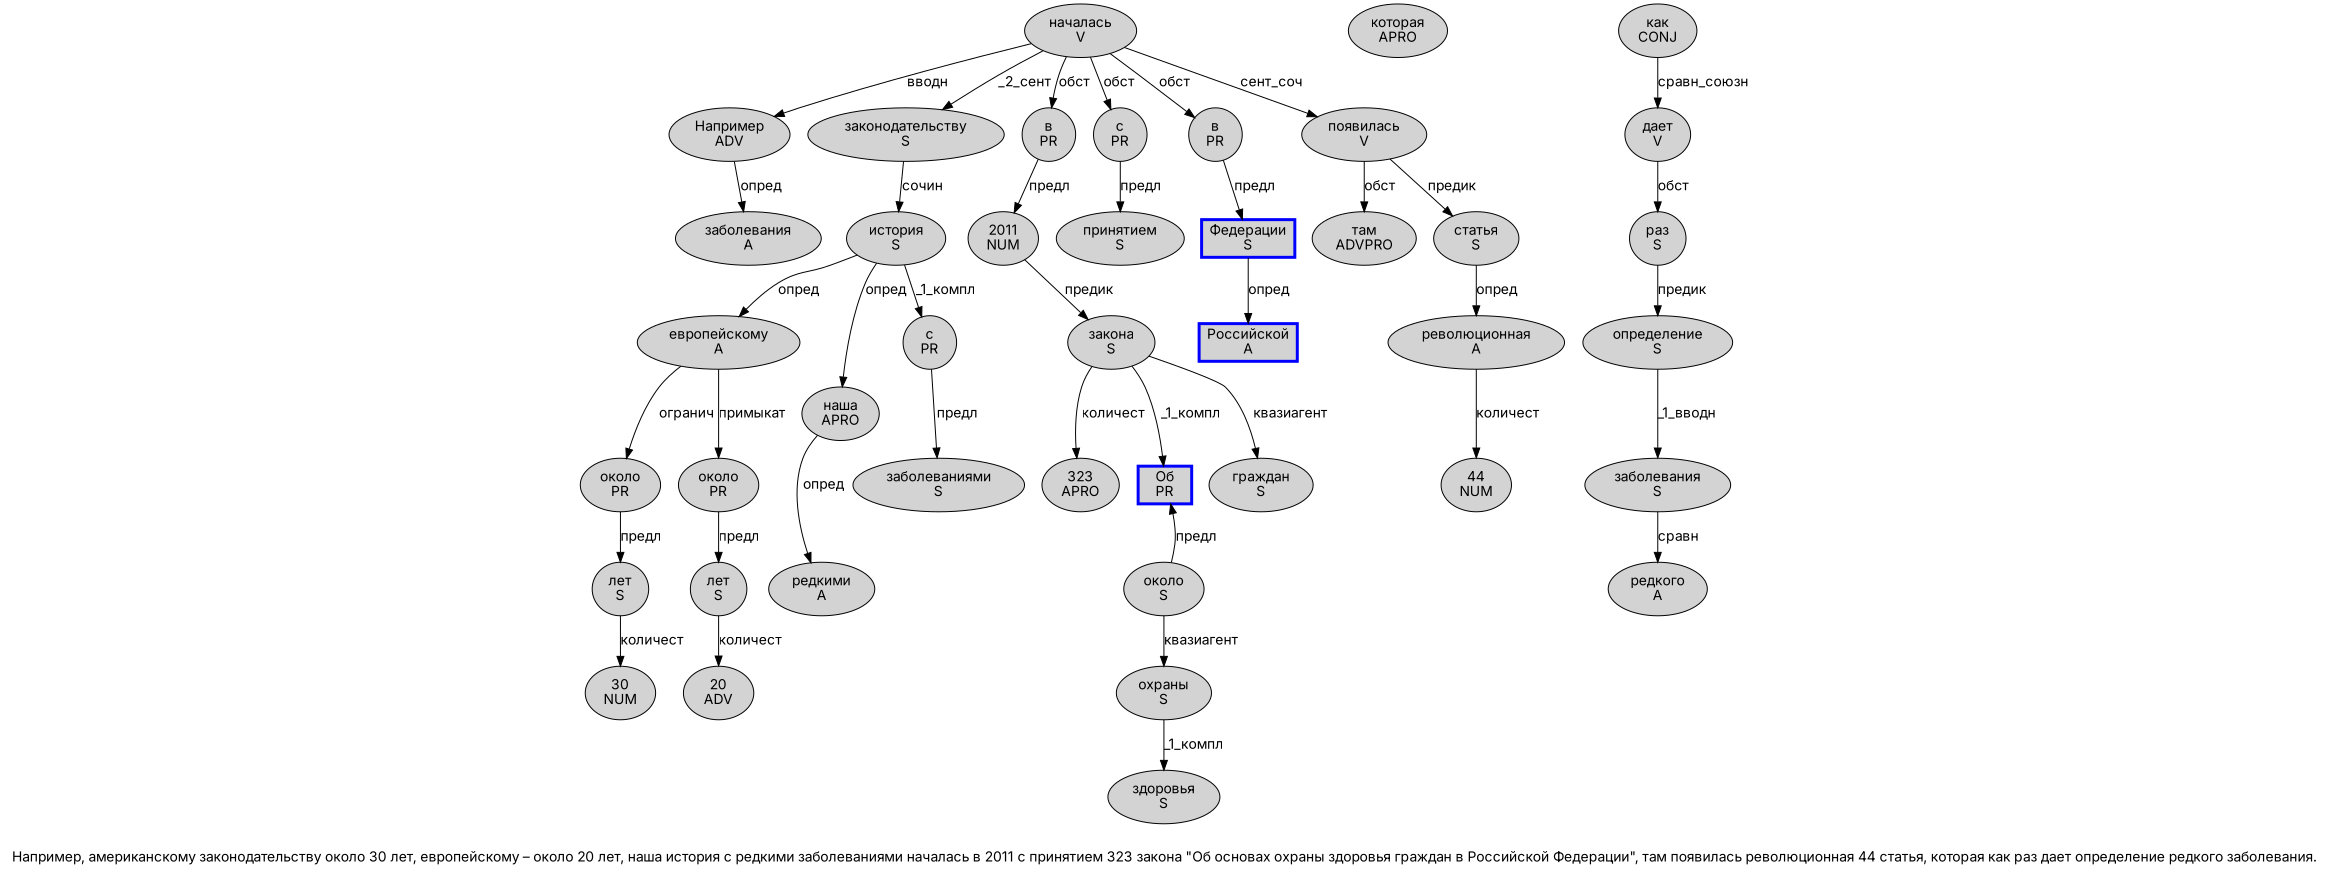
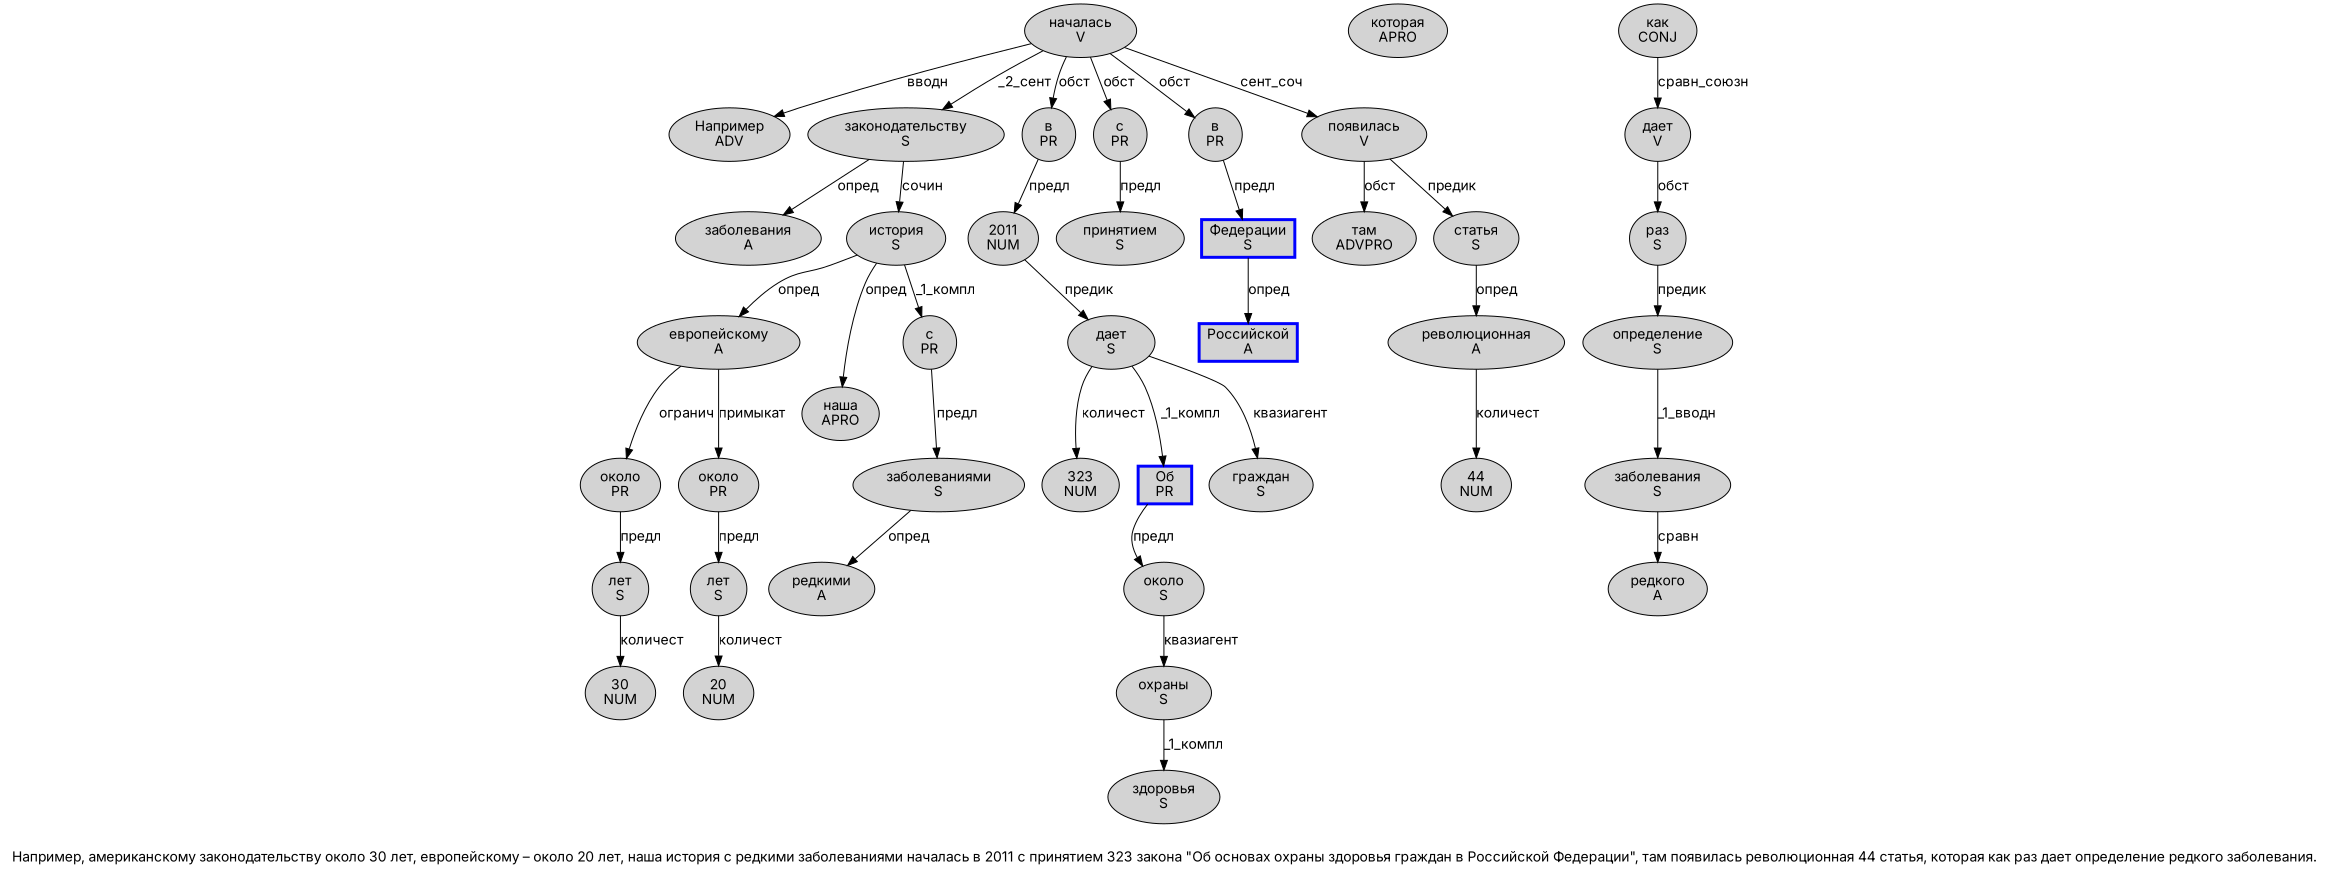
edge "Например ADV" -> "заболевания A": now "законодательству S" -> "заболевания A"
node "закона S": label "закона S" -> "дает S"
node "323 APRO": label "323 APRO" -> "323 NUM"
edge "наша APRO" -> "редкими A": now "заболеваниями S" -> "редкими A"
edge "около S" -> "Об PR": reversed
node "20 ADV": label "20 ADV" -> "20 NUM"
